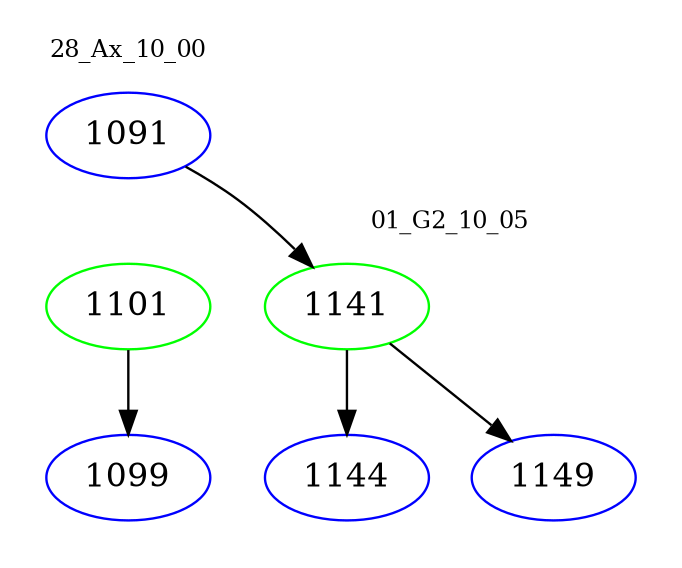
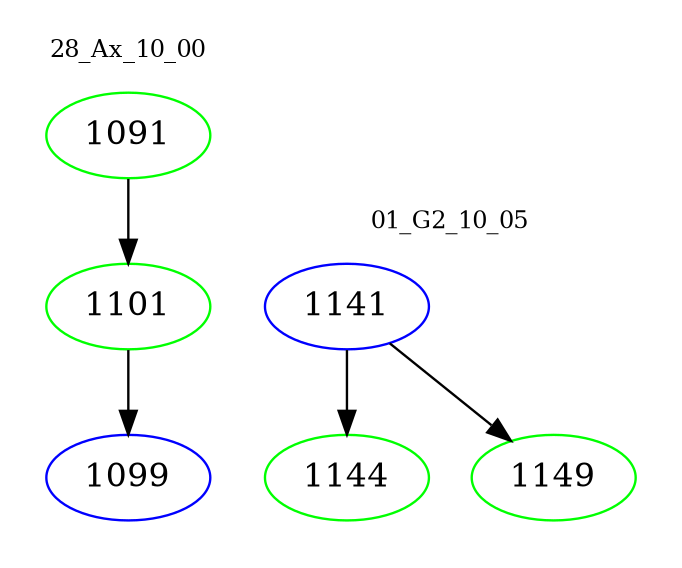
node "1091": color blue -> green
edge "1091" -> "1141": now "1091" -> "1101"
node "1141": color green -> blue
node "1144": color blue -> green
node "1149": color blue -> green
